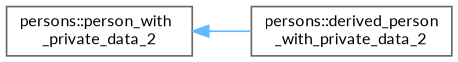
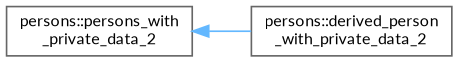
node "persons::person_with _private_data_2": label "persons::person_with _private_data_2" -> "persons::persons_with _private_data_2"
